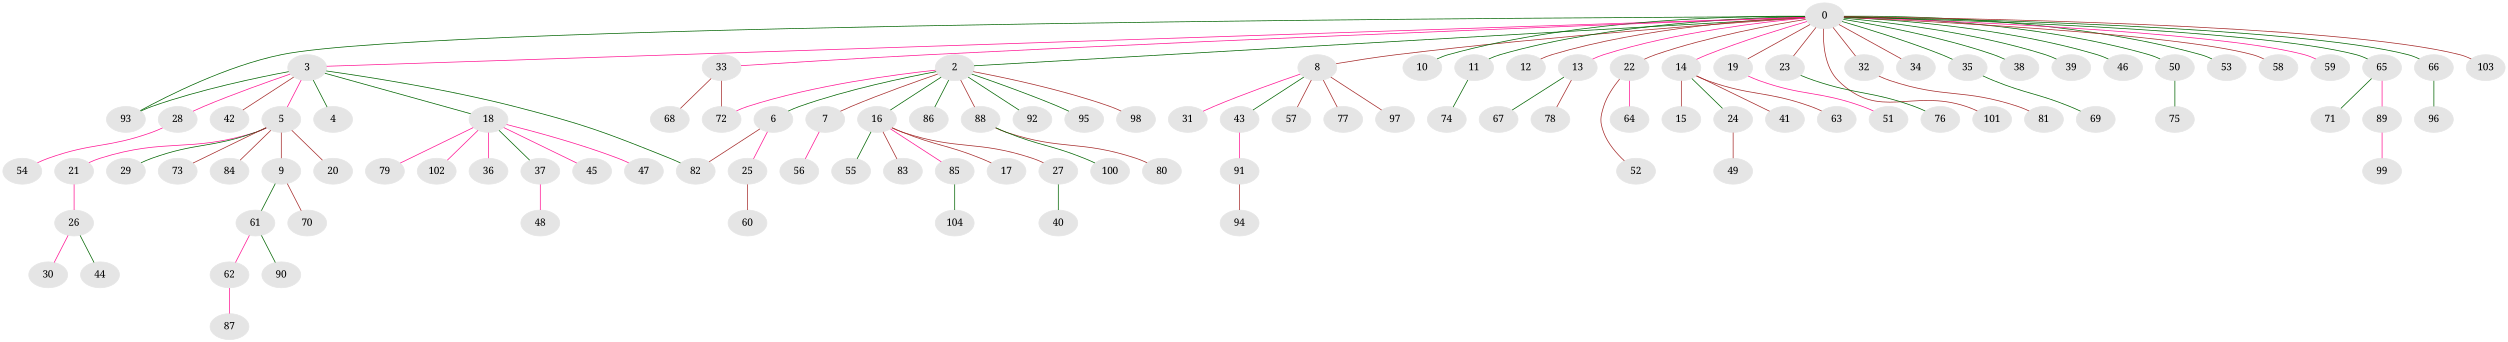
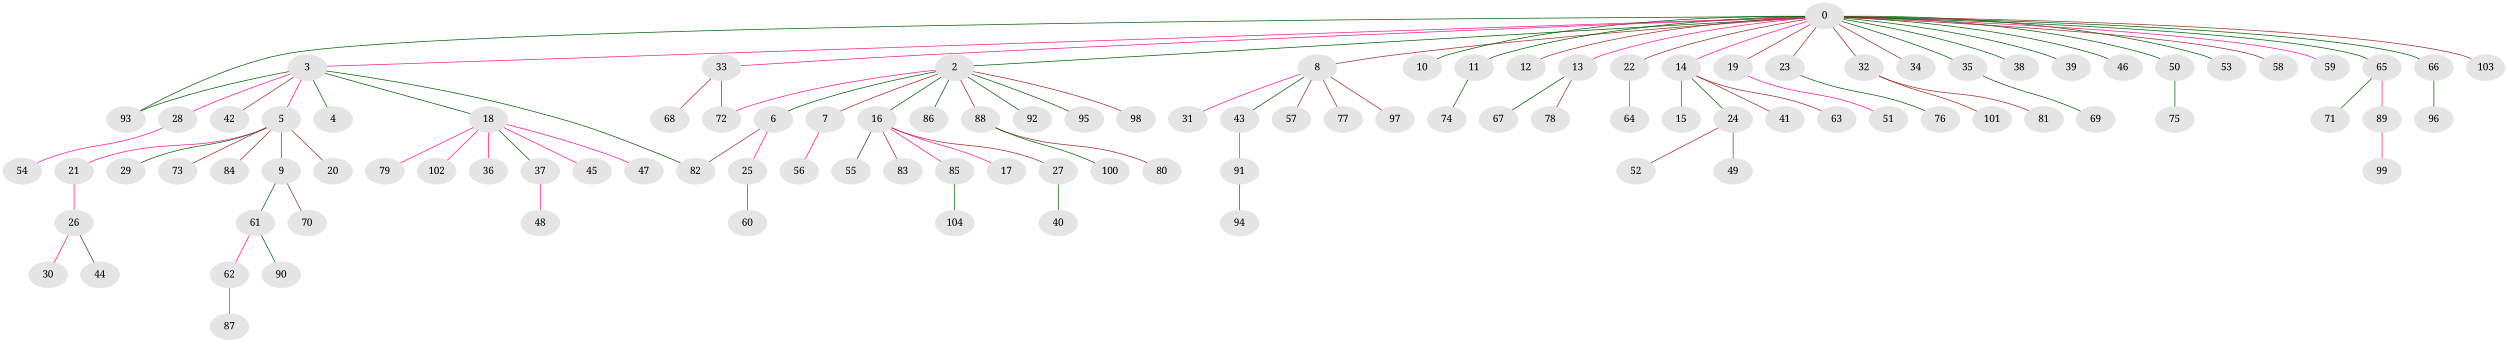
edge "0" -- "101": now "32" -- "101"
edge "22" -- "52": now "24" -- "52"
edge "16" -- "17": color brown -> deeppink
